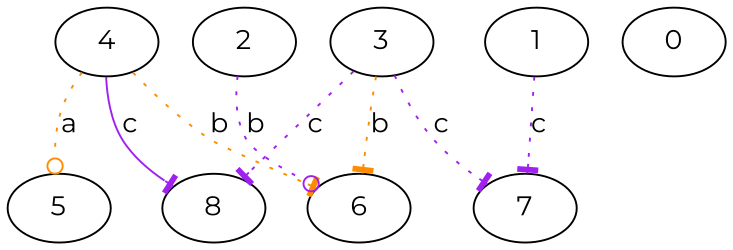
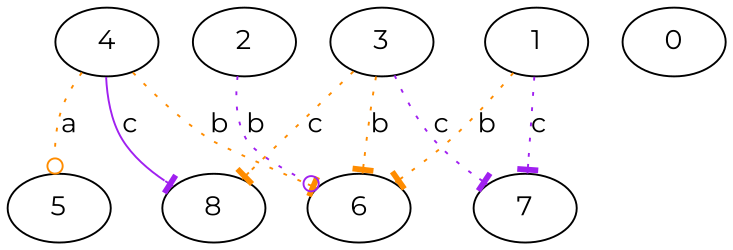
edge "3" -> "8": color purple -> darkorange
edge "1" -> "6": added, label "b"
